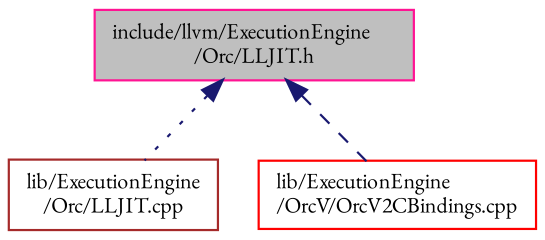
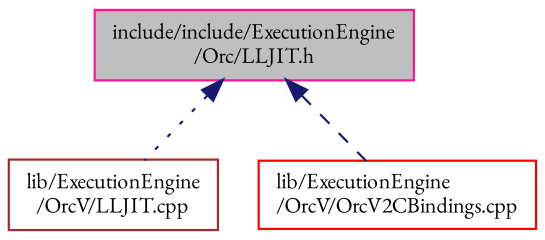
node "include/llvm/ExecutionEngine /Orc/LLJIT.h": label "include/llvm/ExecutionEngine /Orc/LLJIT.h" -> "include/include/ExecutionEngine /Orc/LLJIT.h"
node "lib/ExecutionEngine /Orc/LLJIT.cpp": label "lib/ExecutionEngine /Orc/LLJIT.cpp" -> "lib/ExecutionEngine /OrcV/LLJIT.cpp"
